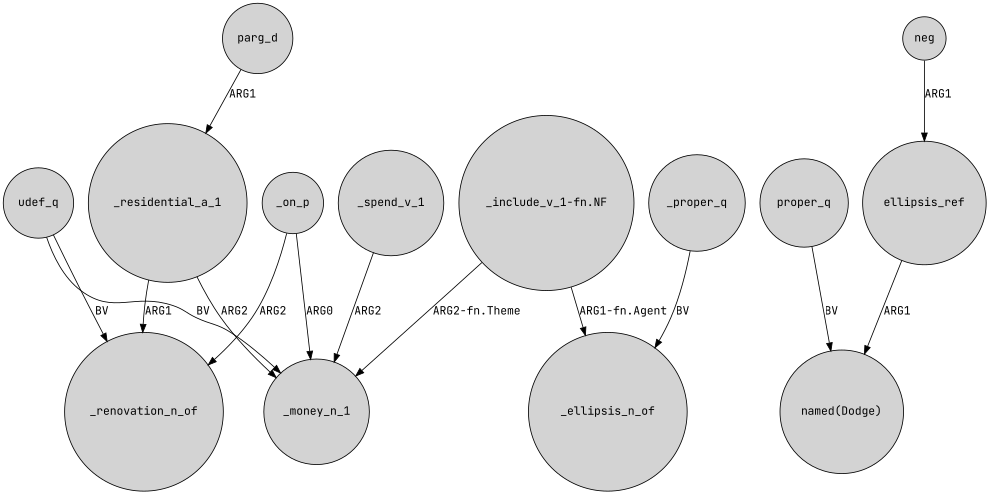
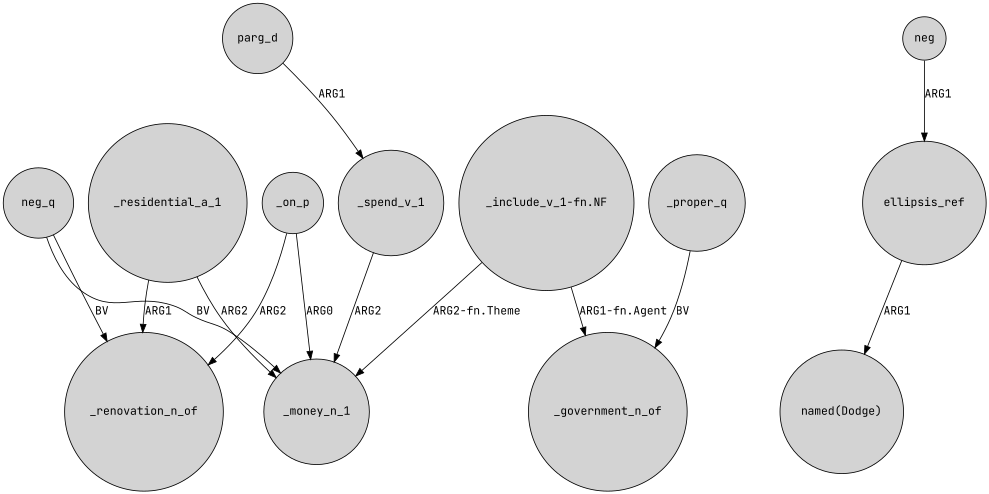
edge "parg_d" -> "_residential_a_1": now "parg_d" -> "_spend_v_1"
node "udef_q": label "udef_q" -> "neg_q"
node "proper_q": removed
node "_ellipsis_n_of": label "_ellipsis_n_of" -> "_government_n_of"
